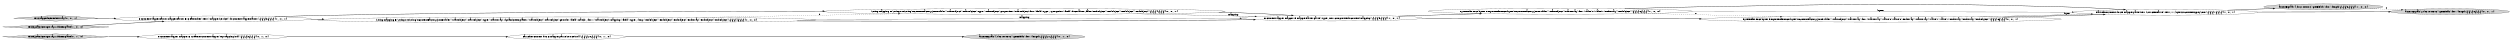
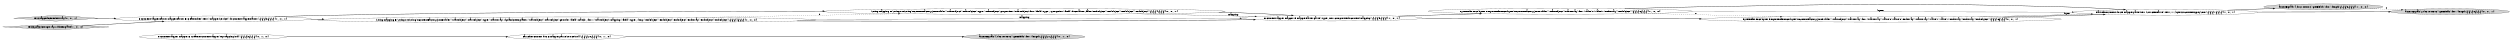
node "testDynamicLongArrayWithTemplate['0', '1', '0']": removed
